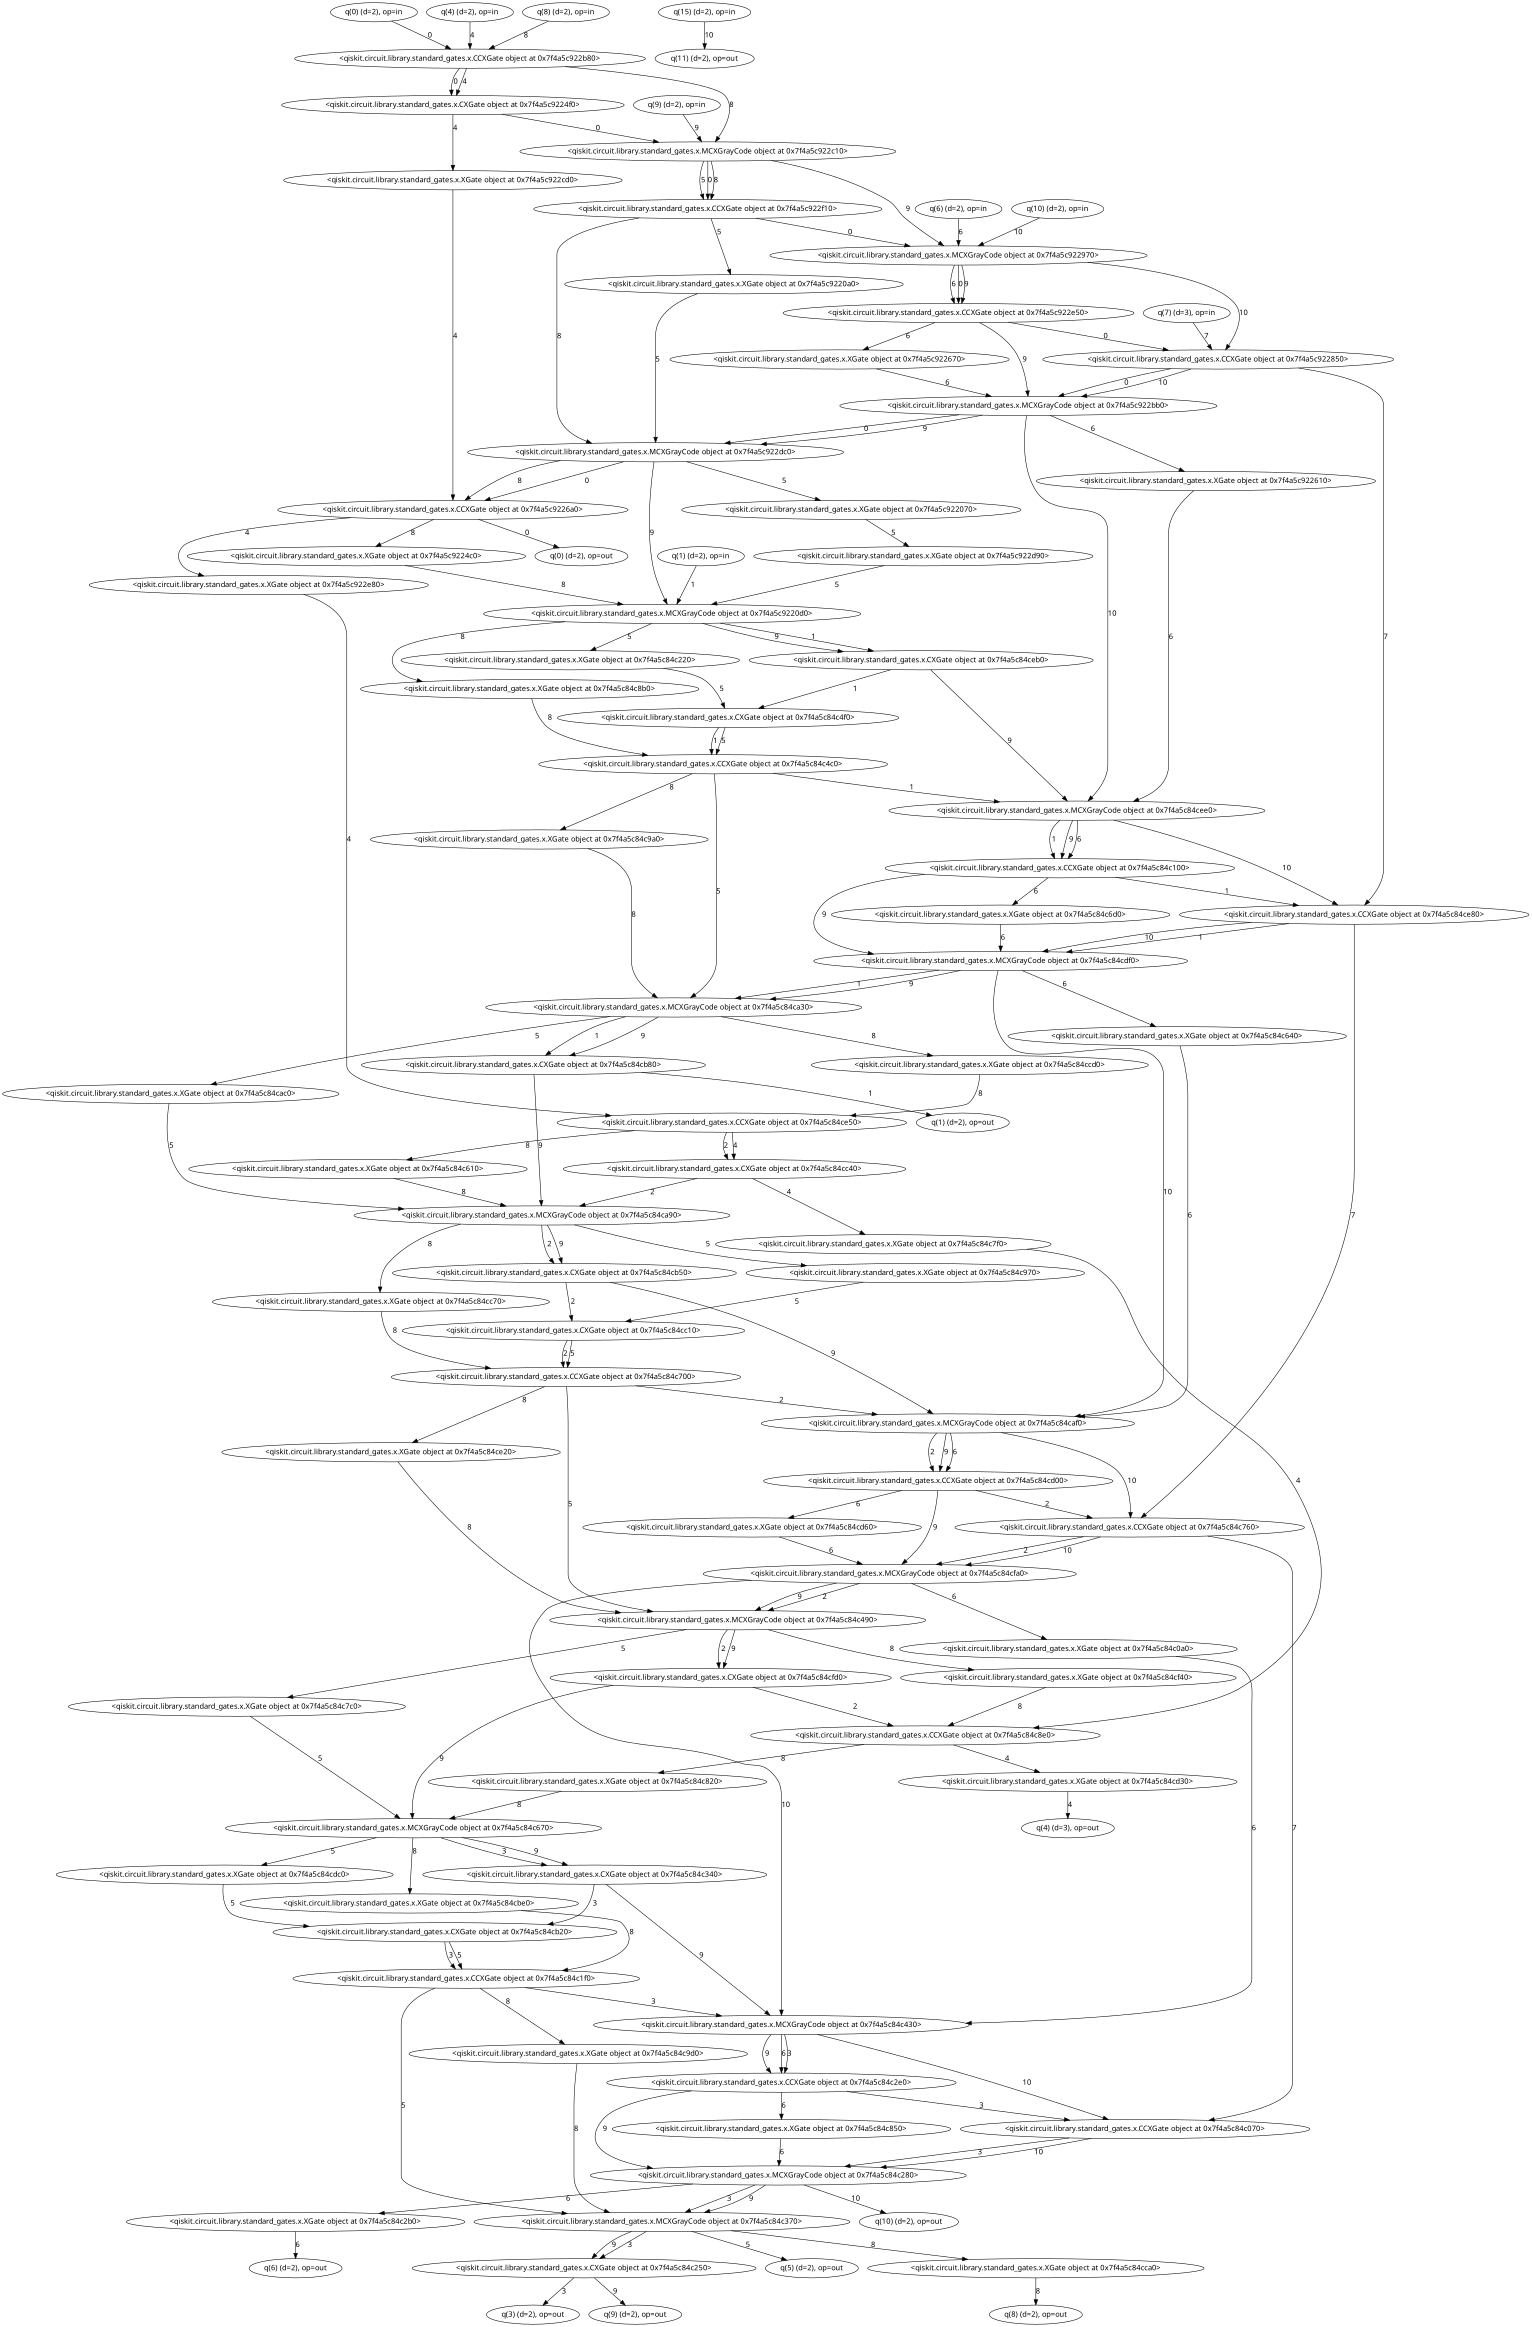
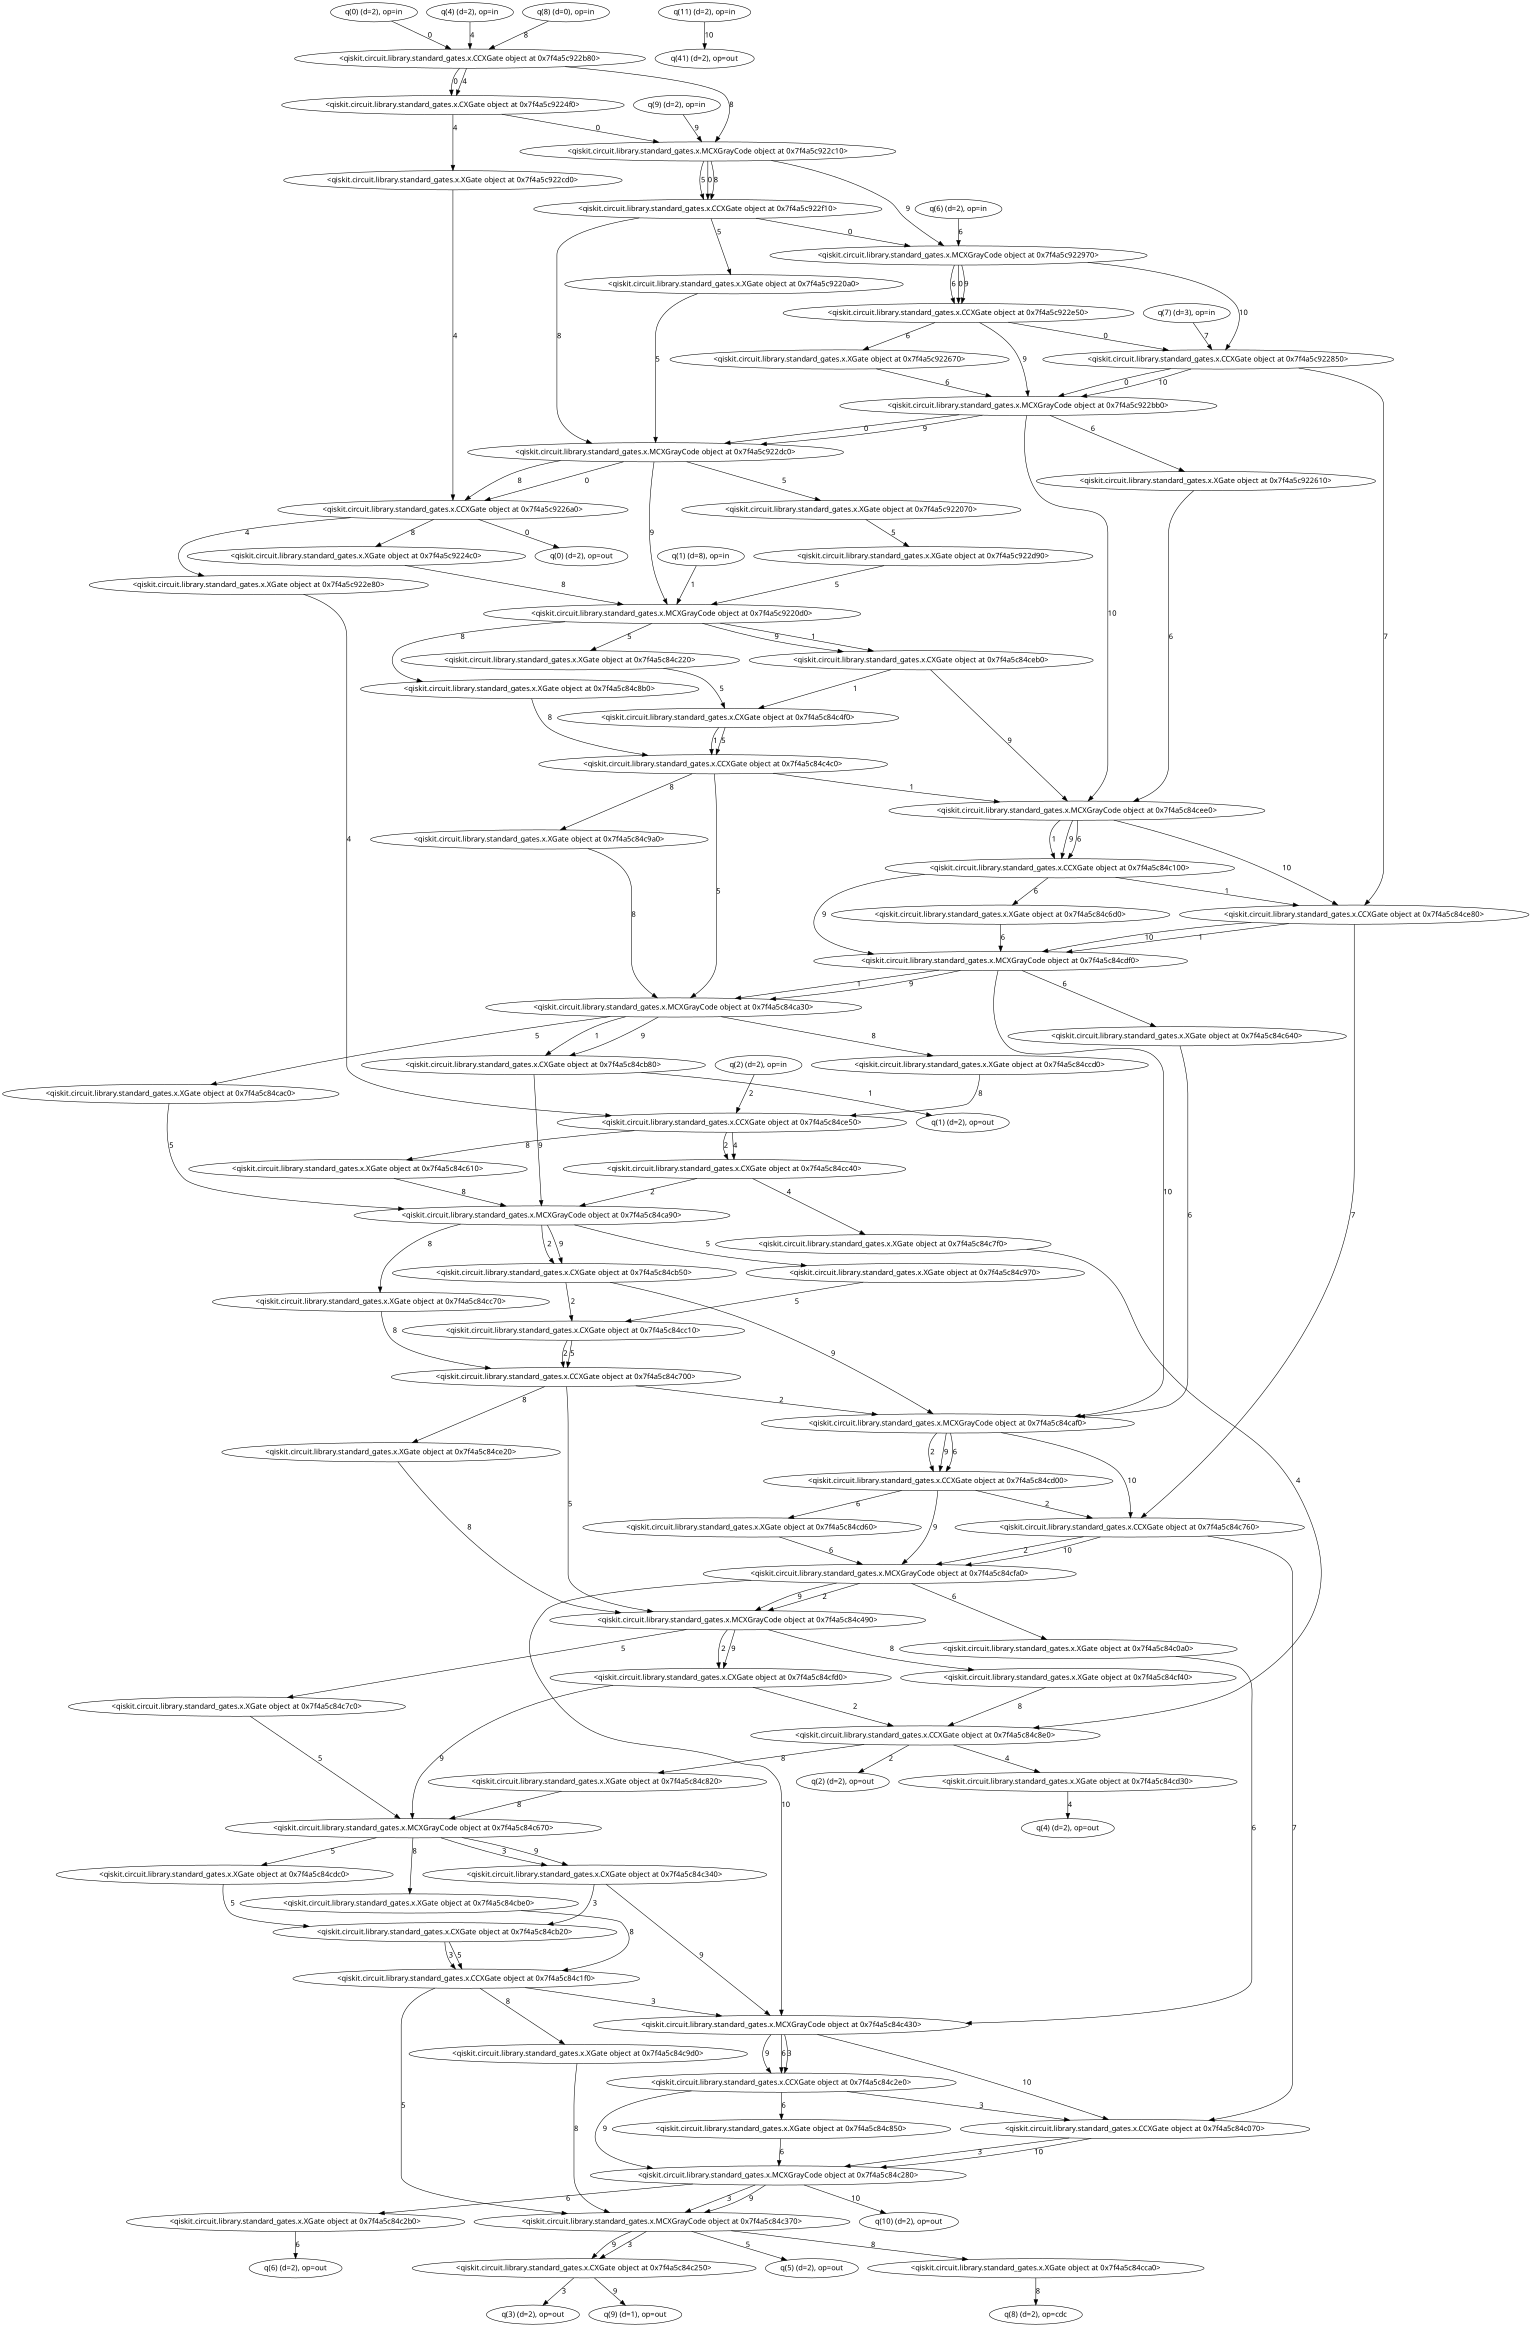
node "q(8) (d=2), op=in": label "q(8) (d=2), op=in" -> "q(8) (d=0), op=in"
node "q(15) (d=2), op=in": label "q(15) (d=2), op=in" -> "q(11) (d=2), op=in"
node "q(11) (d=2), op=out": label "q(11) (d=2), op=out" -> "q(41) (d=2), op=out"
node "q(10) (d=2), op=in": removed
node "q(1) (d=2), op=in": label "q(1) (d=2), op=in" -> "q(1) (d=8), op=in"
node "q(2) (d=2), op=in": added
node "q(2) (d=2), op=out": added
node "q(4) (d=3), op=out": label "q(4) (d=3), op=out" -> "q(4) (d=2), op=out"
node "q(9) (d=2), op=out": label "q(9) (d=2), op=out" -> "q(9) (d=1), op=out"
node "q(8) (d=2), op=out": label "q(8) (d=2), op=out" -> "q(8) (d=2), op=cdc"
